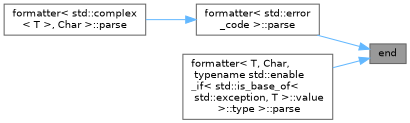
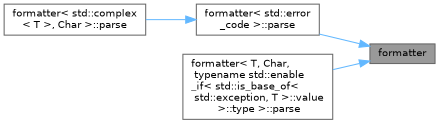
node "end": label "end" -> "formatter"
